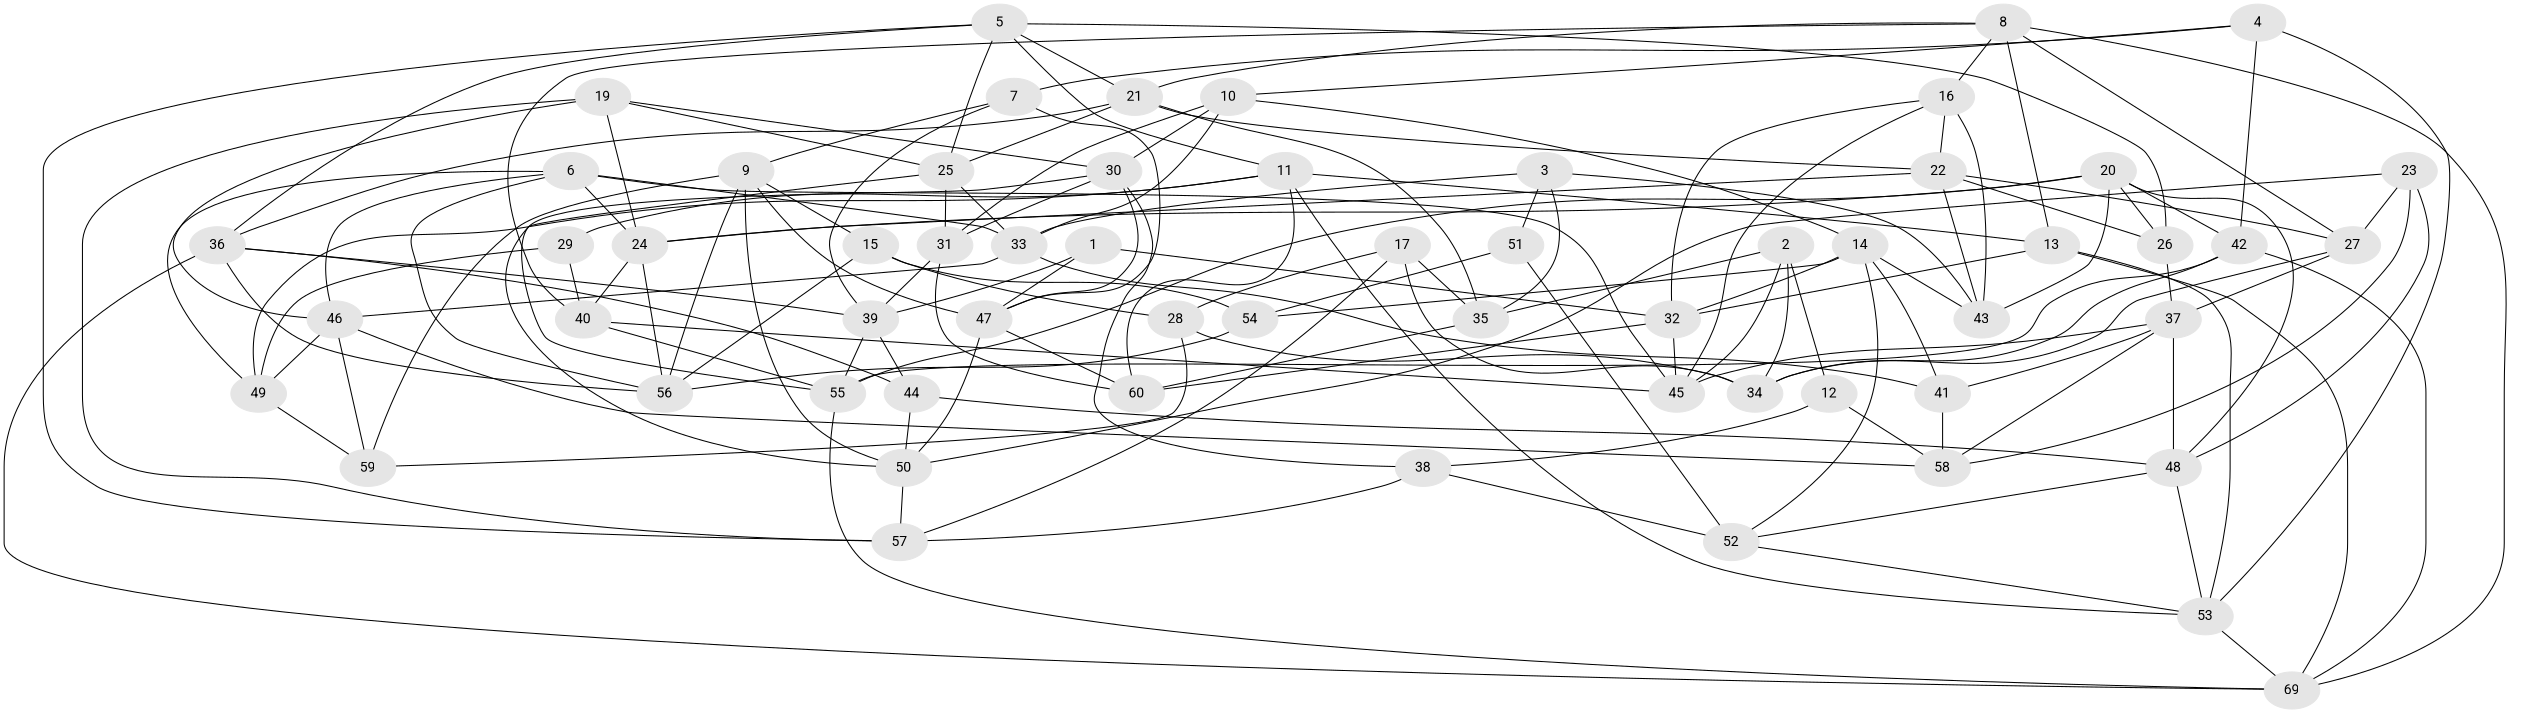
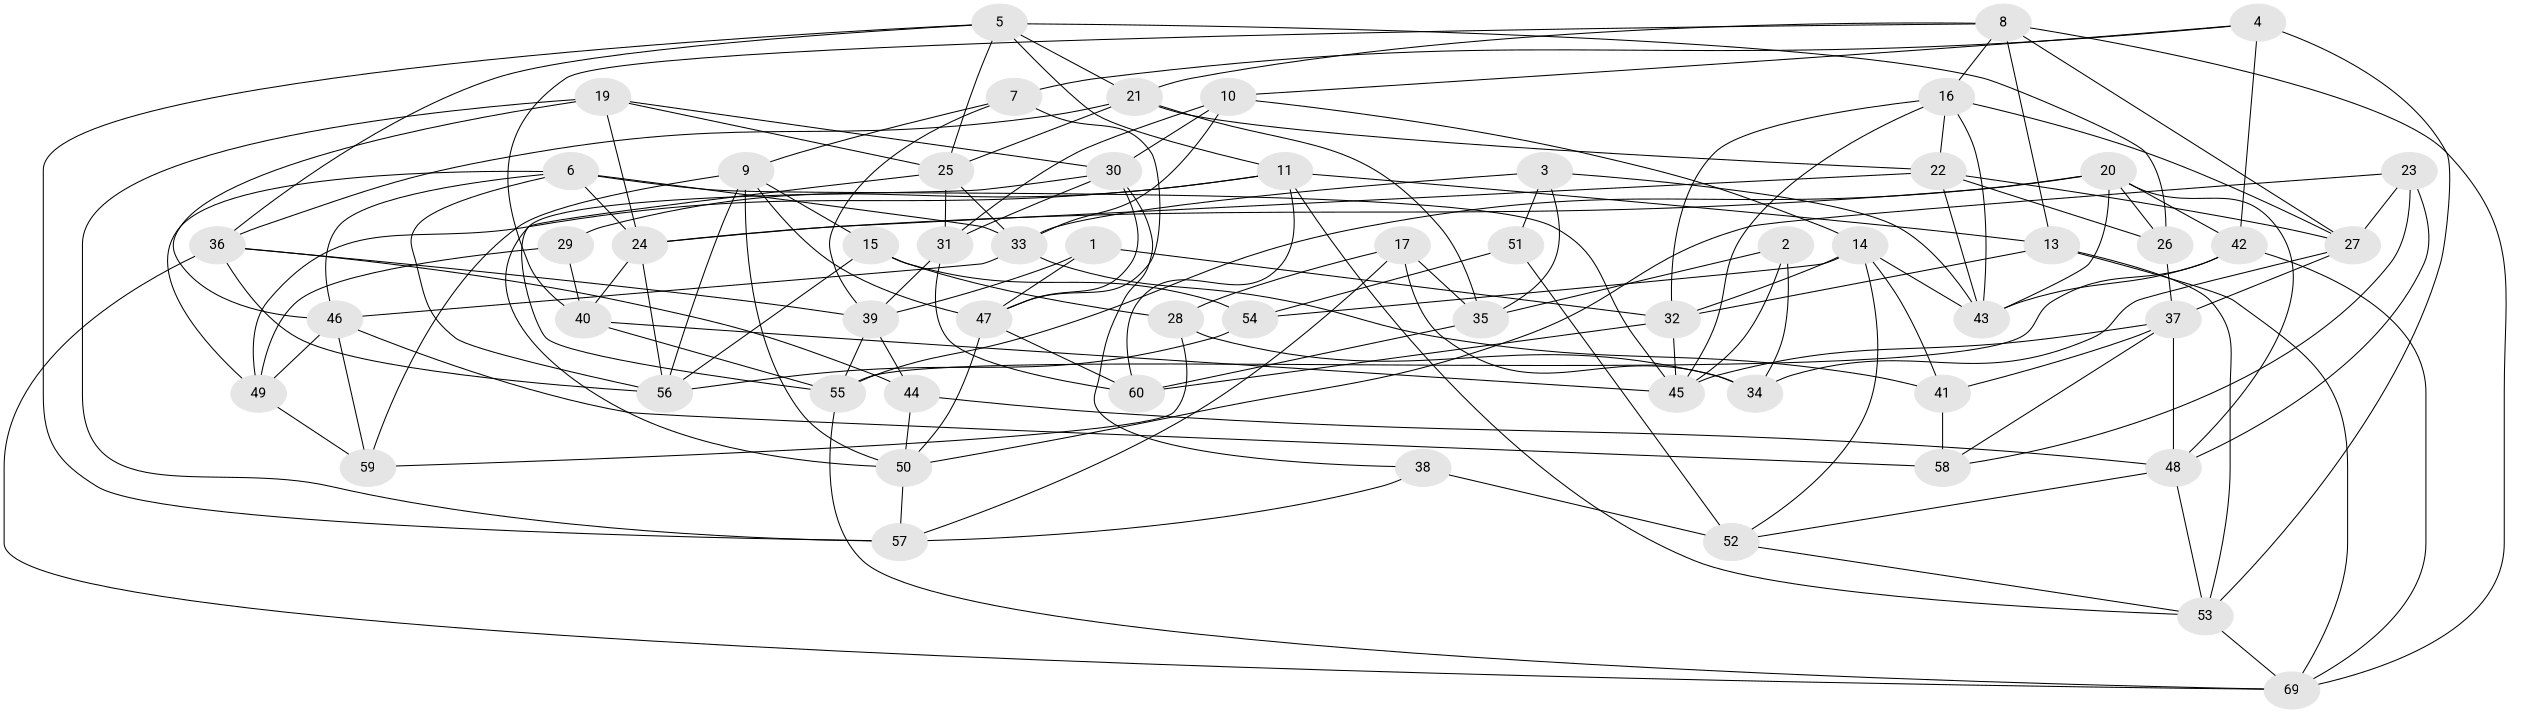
edge "16" -- "27": added
edge "42" -- "34": now "42" -- "43"
node "12": removed
